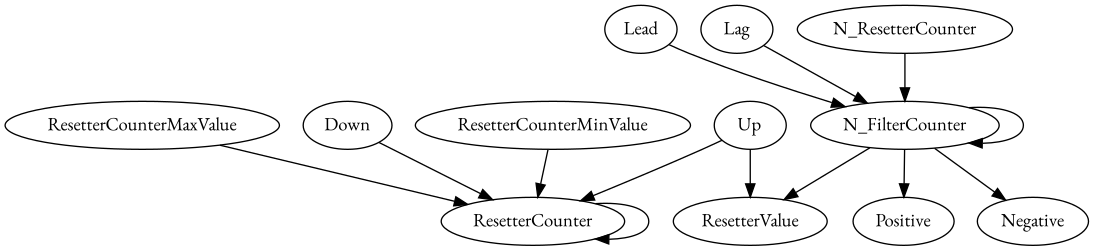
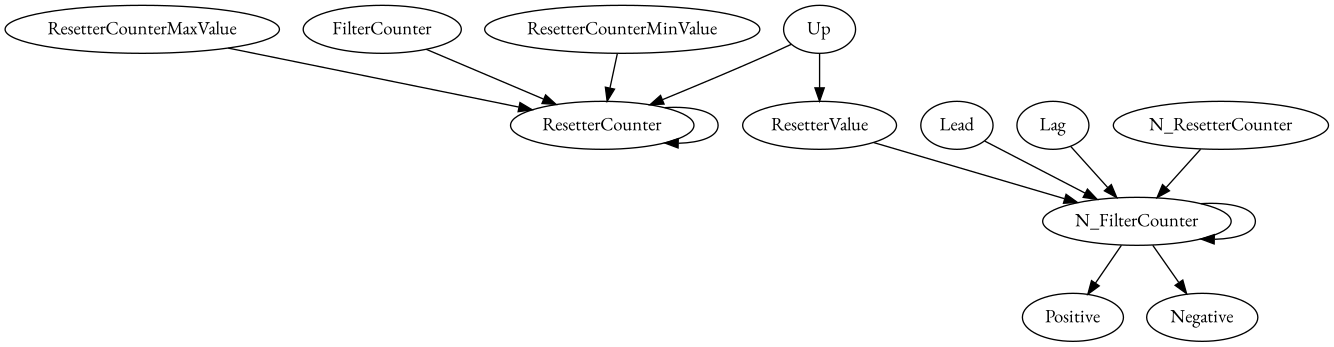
node "Down": label "Down" -> "FilterCounter"
edge "N_FilterCounter" -> "ResetterValue": reversed
